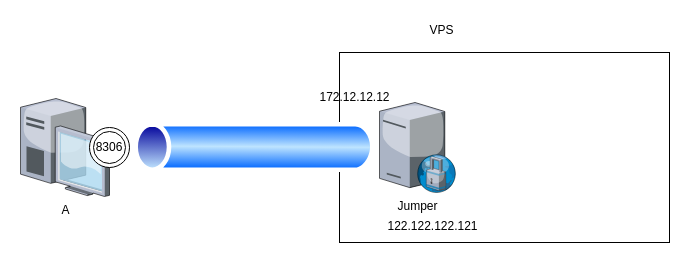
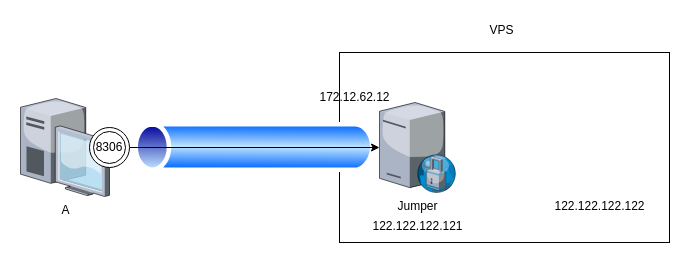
node "VPS": moved (442, 31) -> (502, 31)
node "172.12.12.12": label "172.12.12.12" -> "172.12.62.12"
edge "8306" -> "A": now "8306" -> "Jumper"
node "122.122.122.122": added
node "122.122.122.121": moved (433, 227) -> (418, 227)
